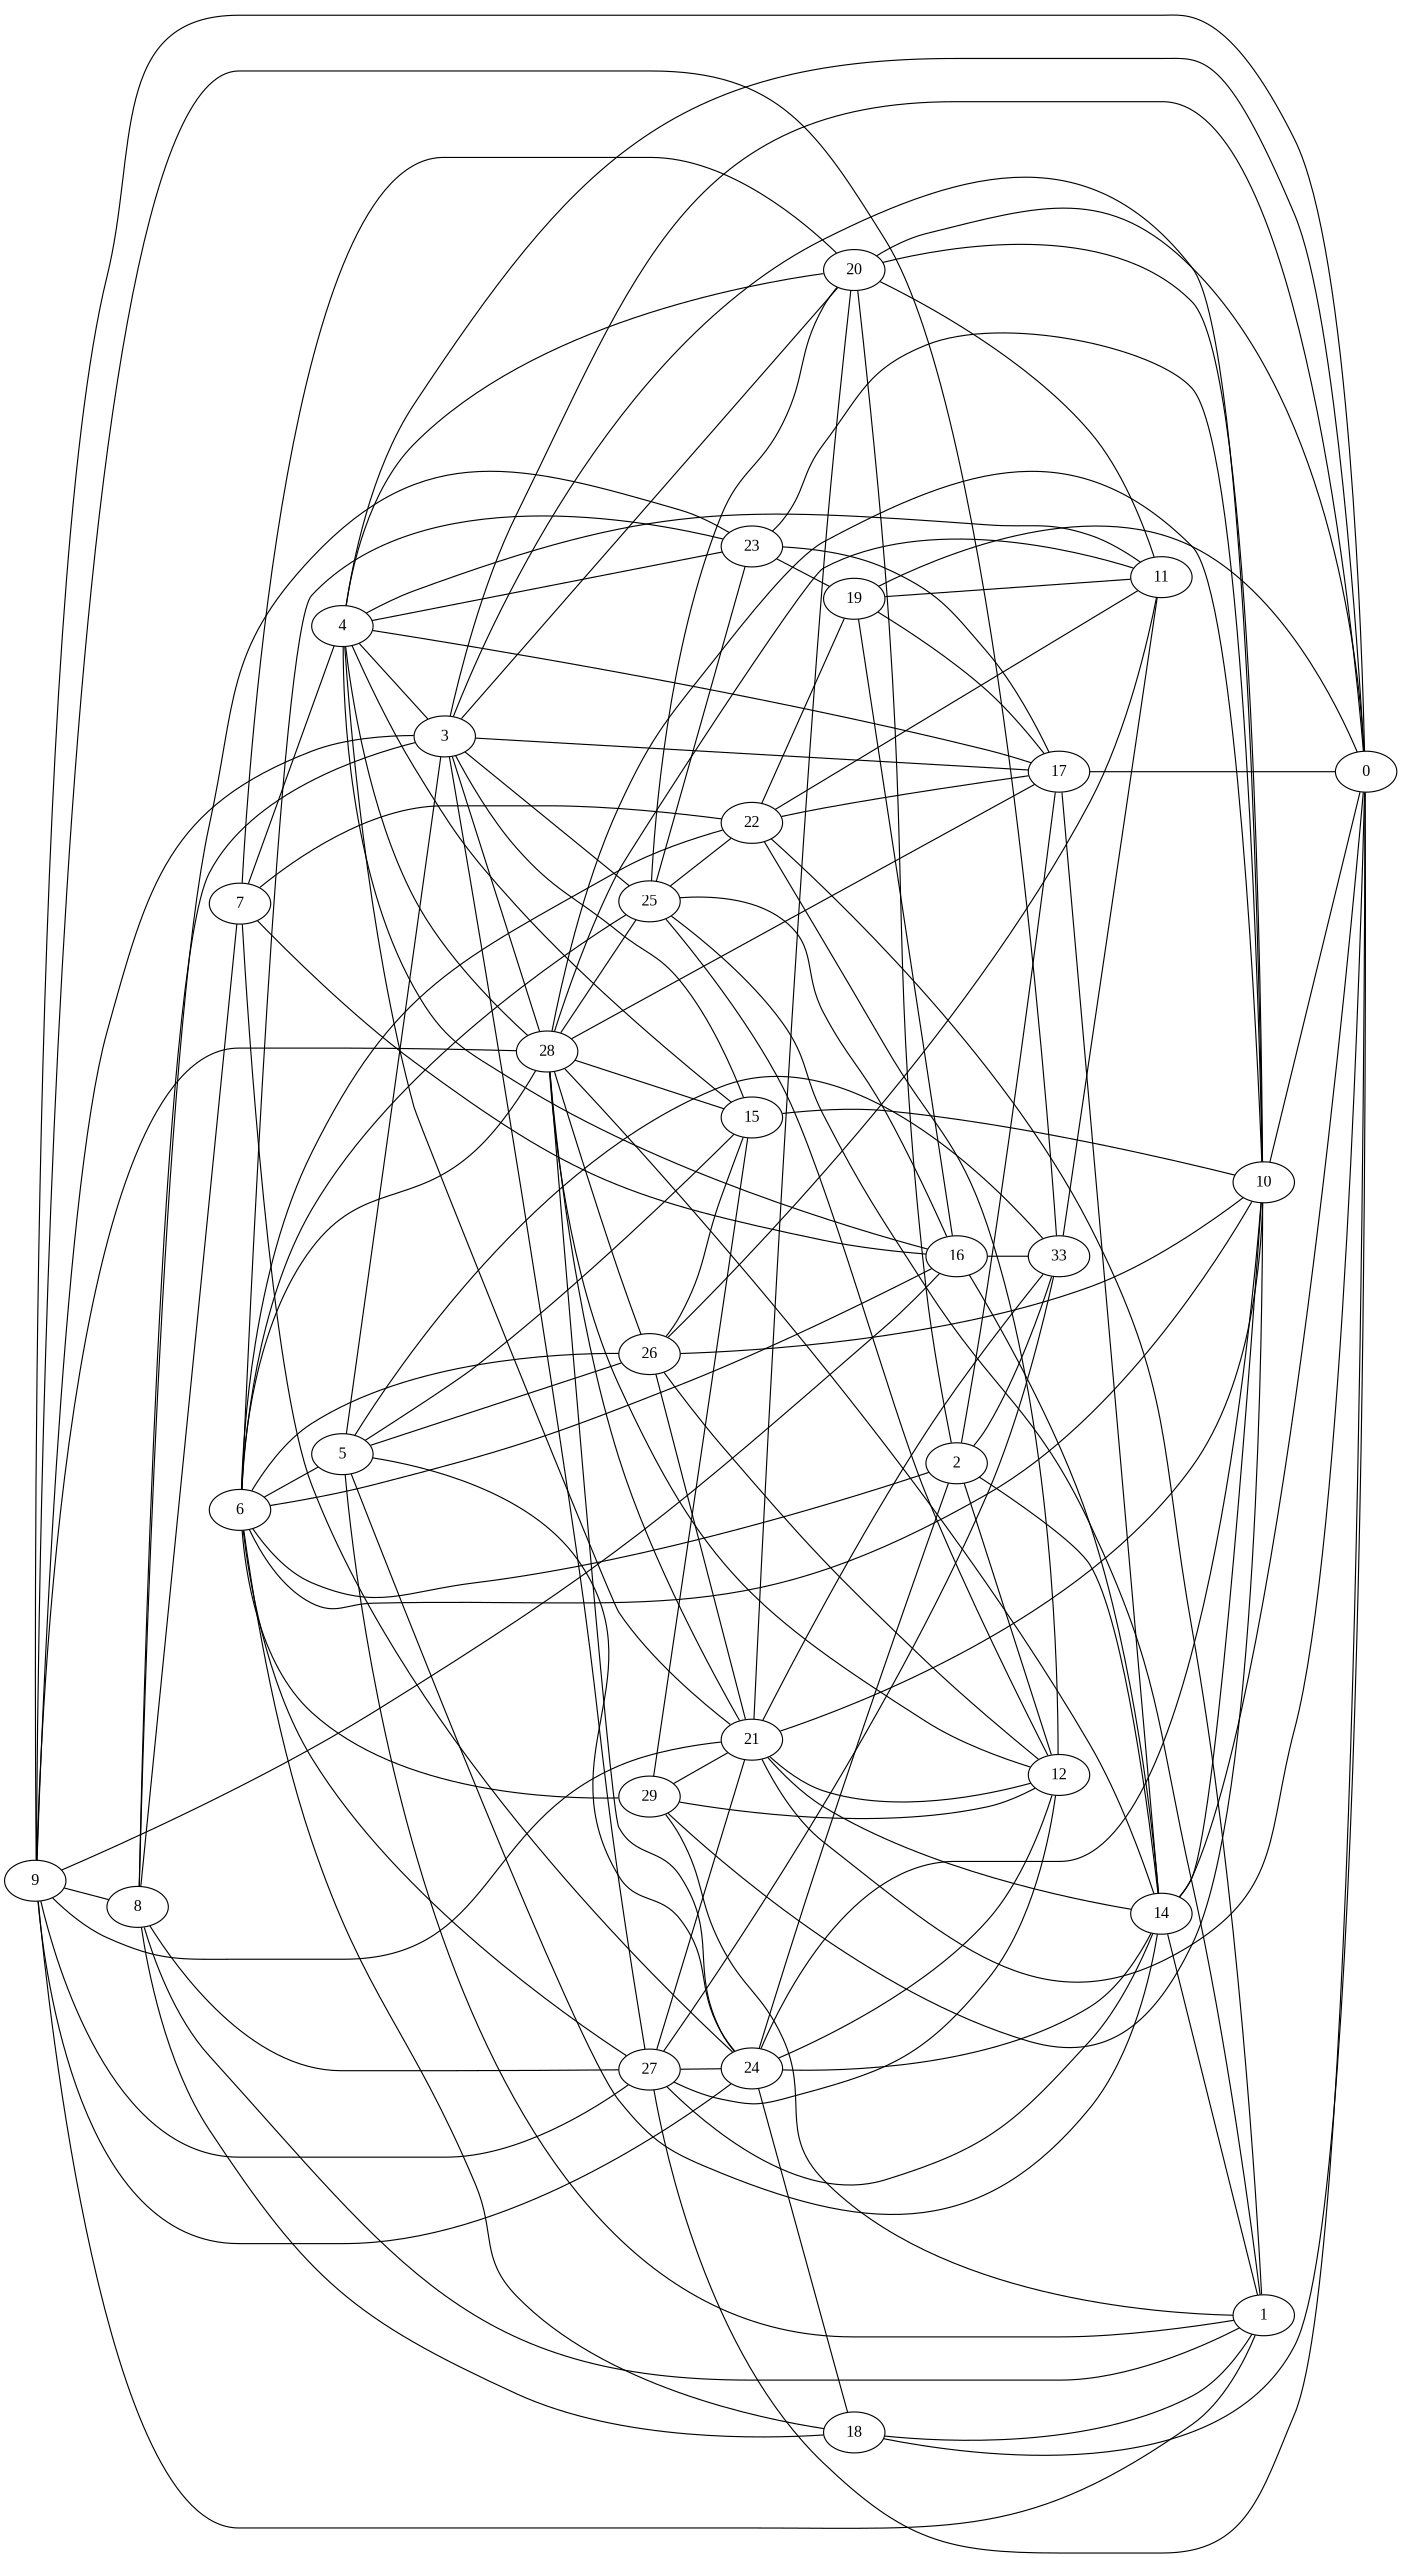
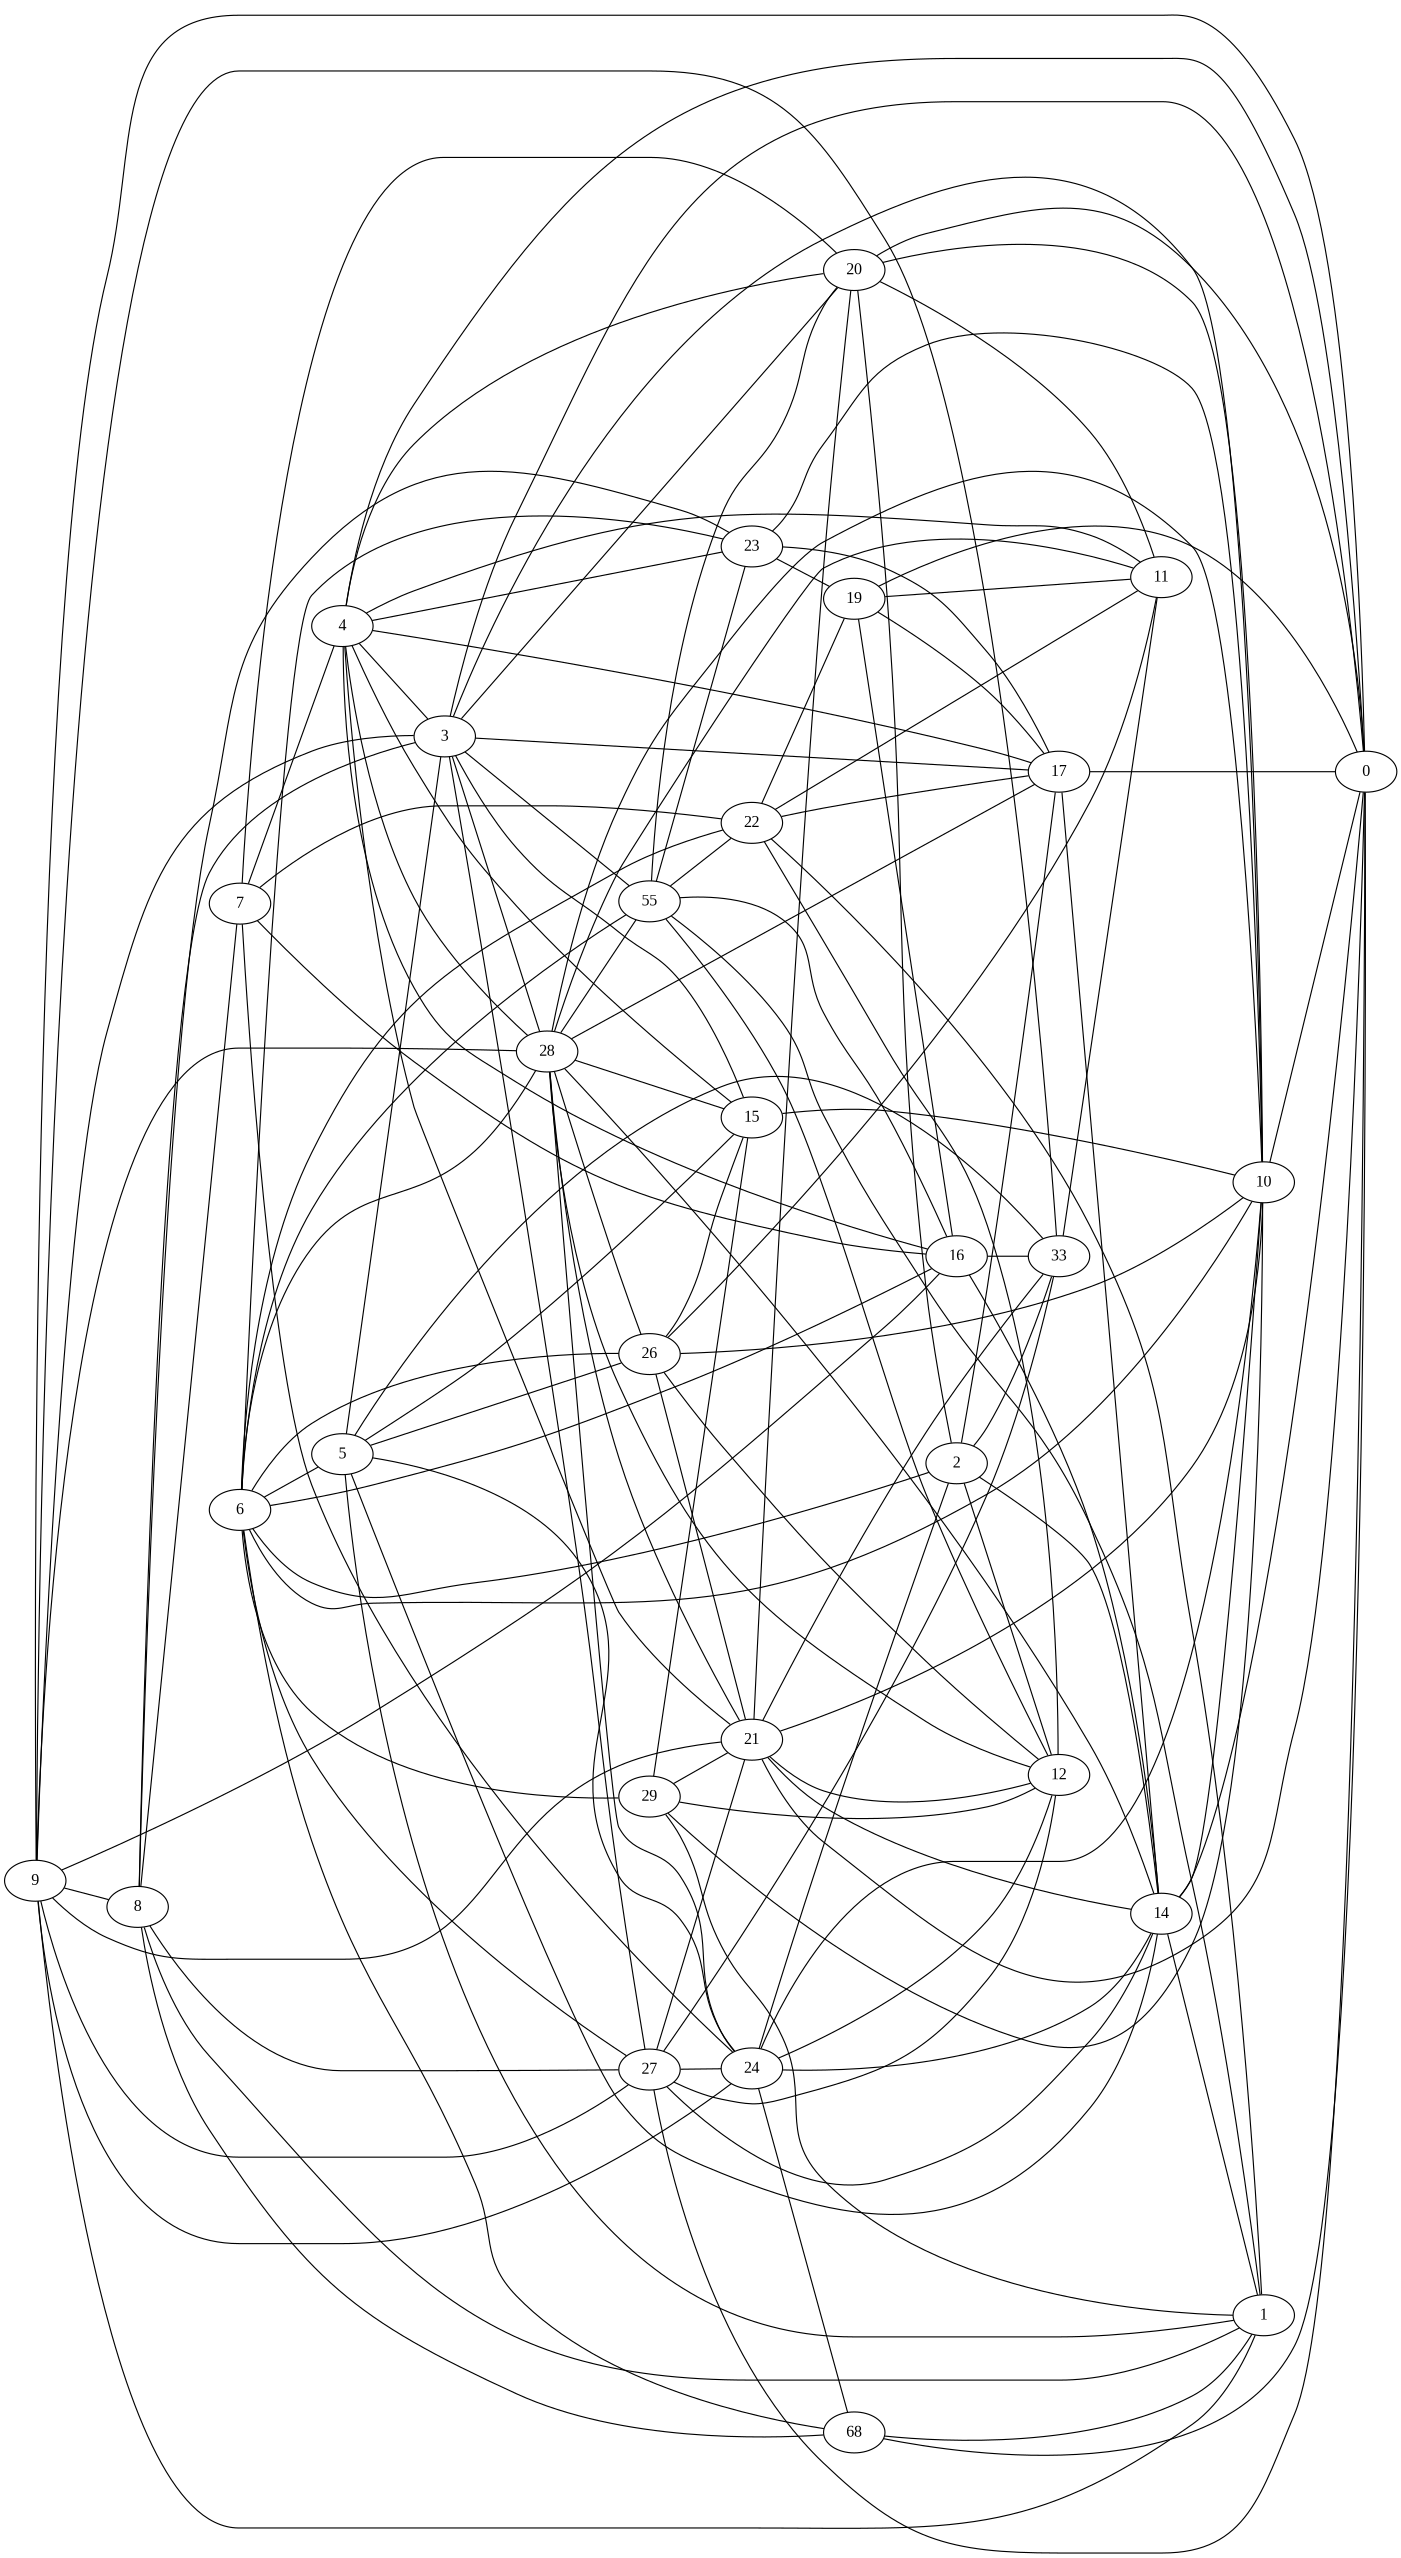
node "25": label "25" -> "55"
node "18": label "18" -> "68"
